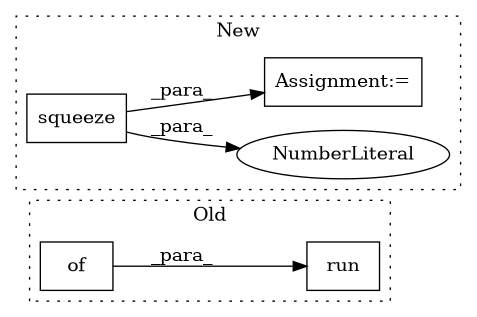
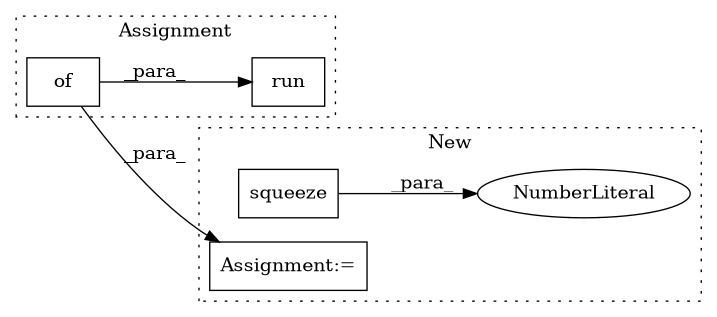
edge "squeeze" -> "Assignment:=": now "of" -> "Assignment:="
cluster "Old": label "Old" -> "Assignment"
